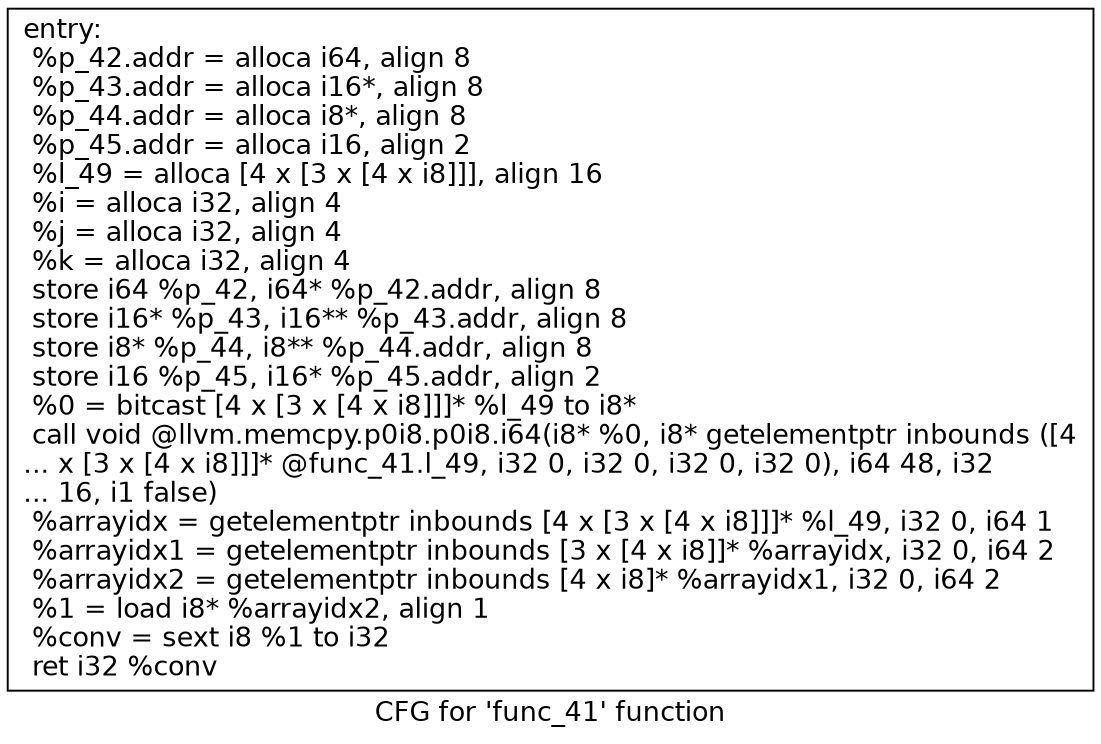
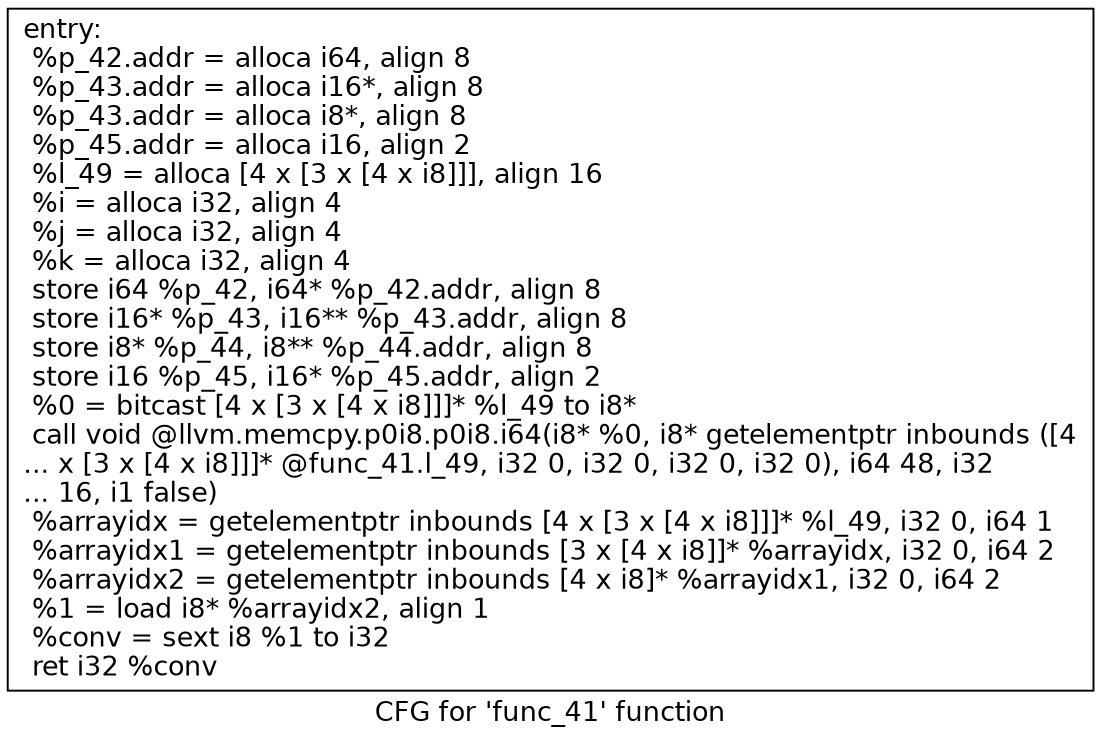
node "entry:": text "%p_44.addr = alloca i8*, align 8" -> "%p_43.addr = alloca i8*, align 8"
